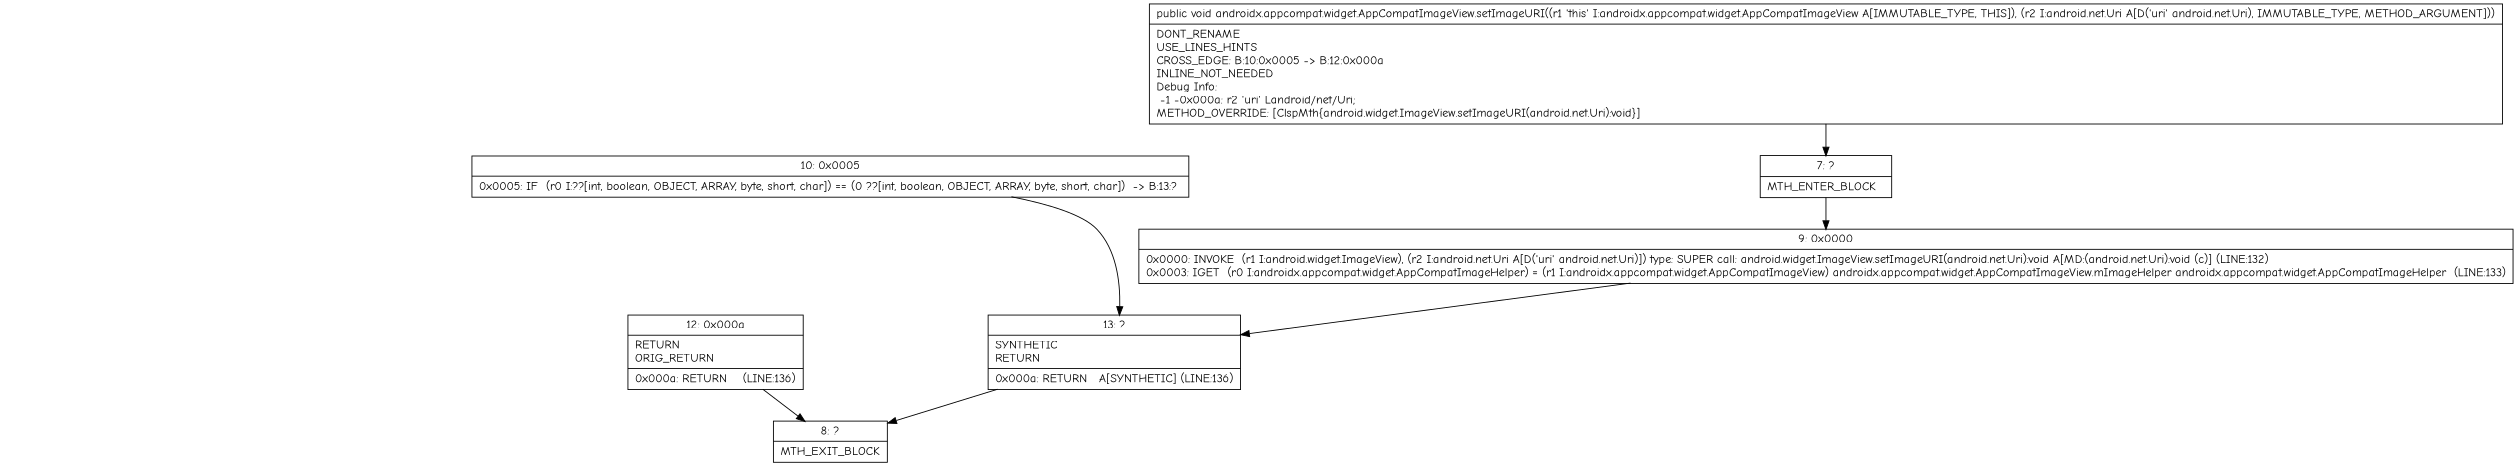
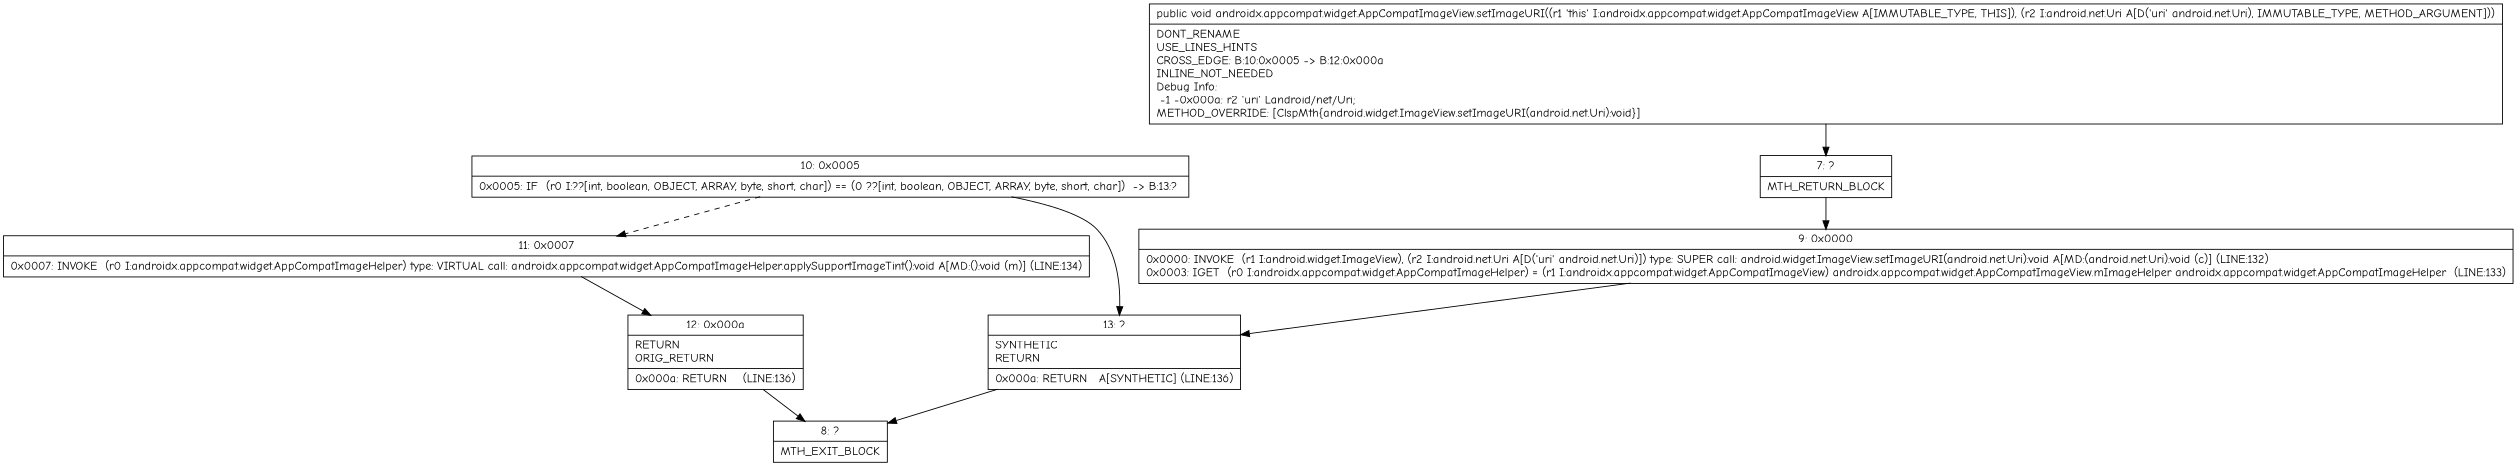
node "7: ?": text "MTH_ENTER_BLOCK" -> "MTH_RETURN_BLOCK"
node "11: 0x0007": added
